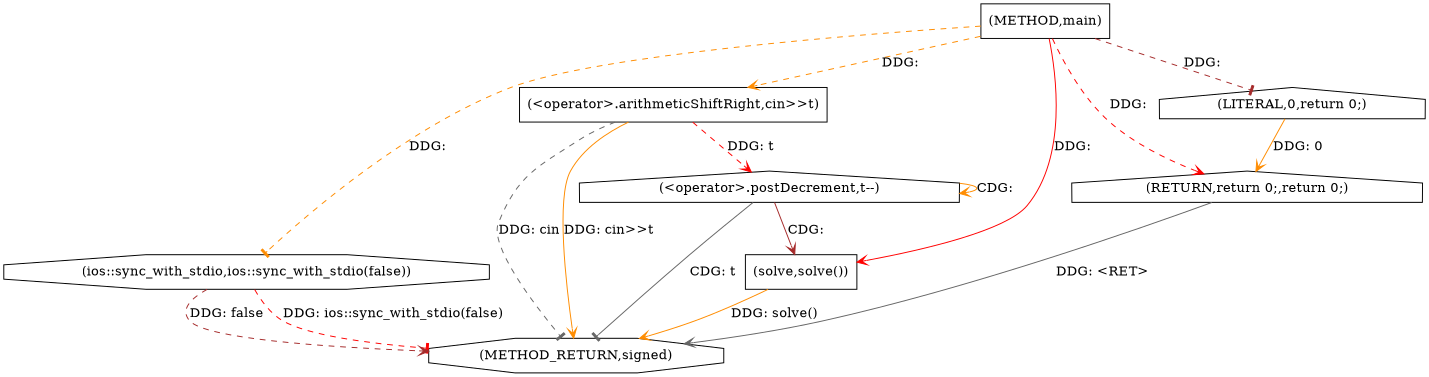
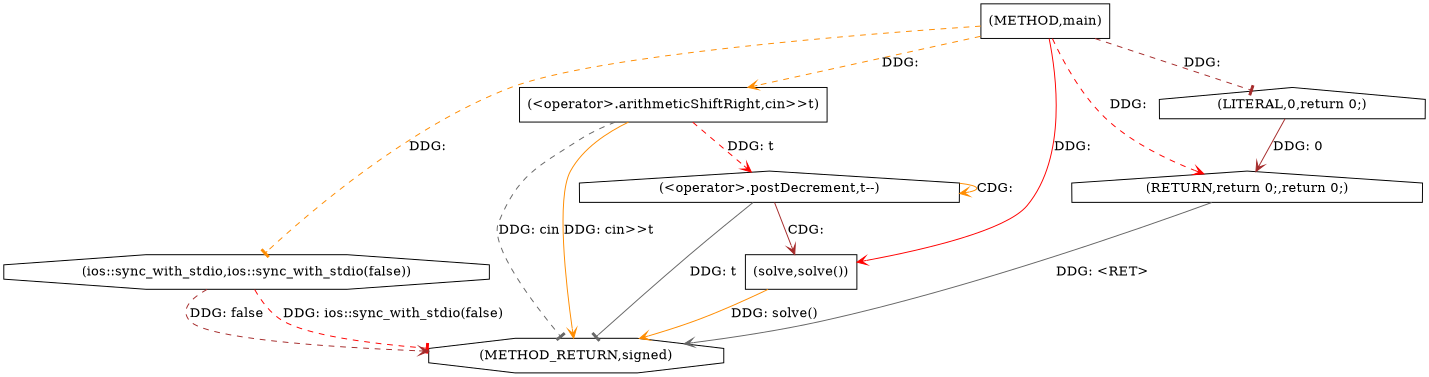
edge "(LITERAL,0,return 0;)" -> "(RETURN,return 0;,return 0;)": color darkorange -> brown
edge "(<operator>.postDecrement,t--)" -> "(METHOD_RETURN,signed)": label "CDG: t" -> "DDG: t"
